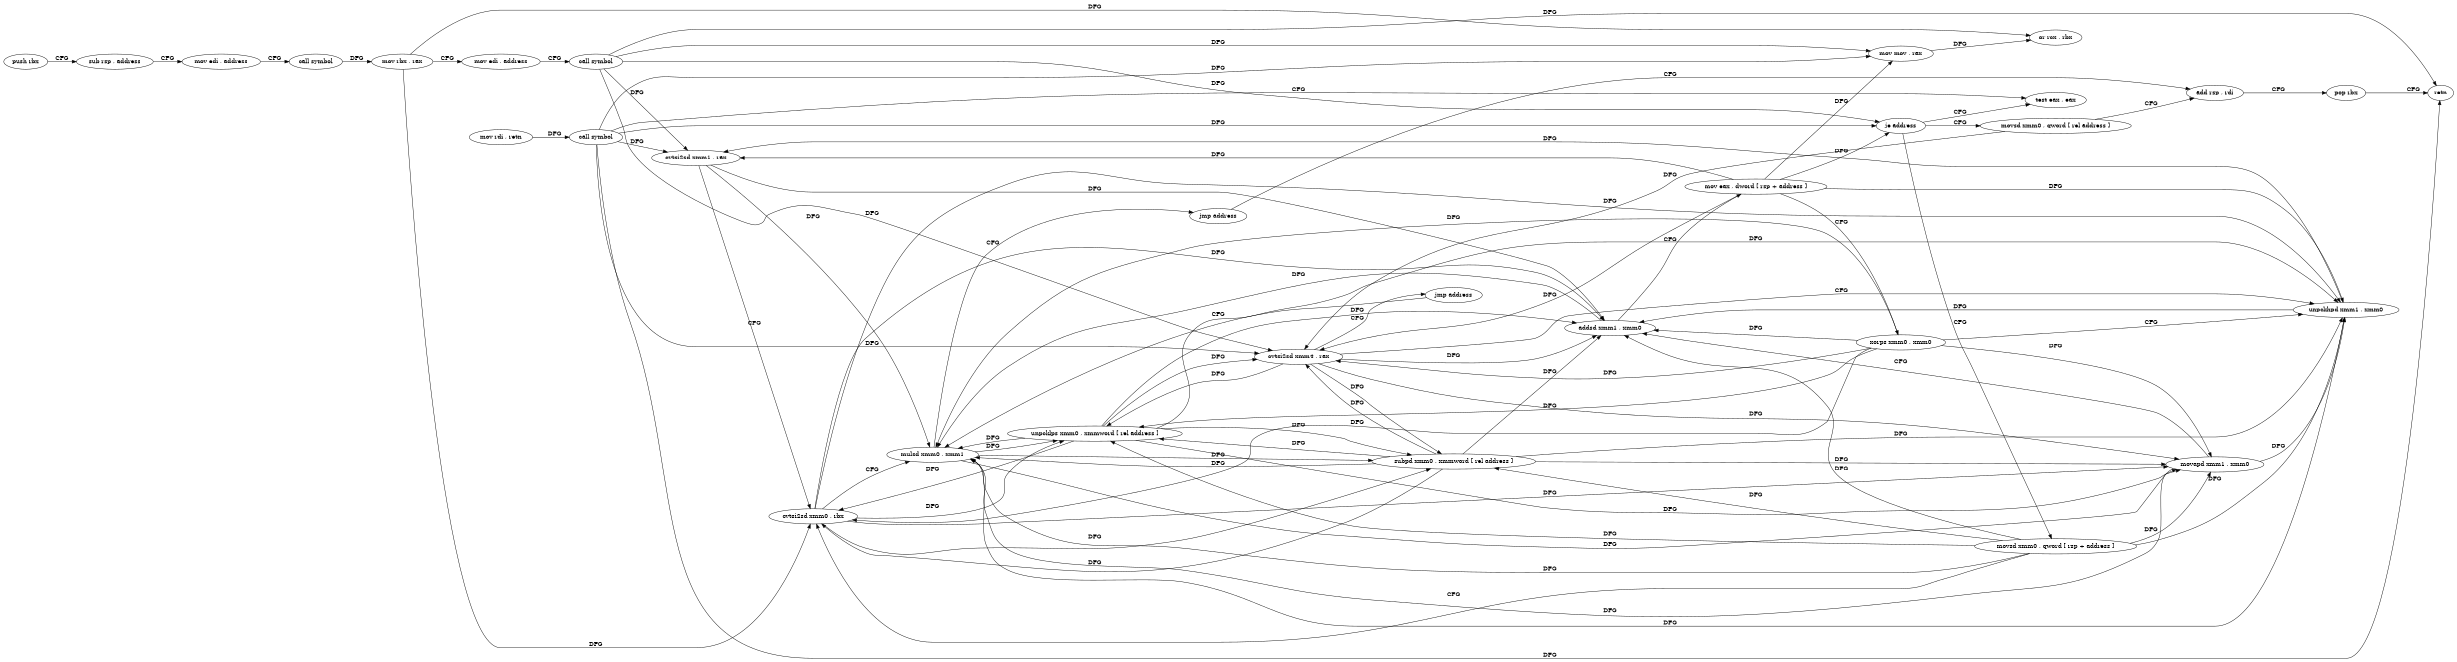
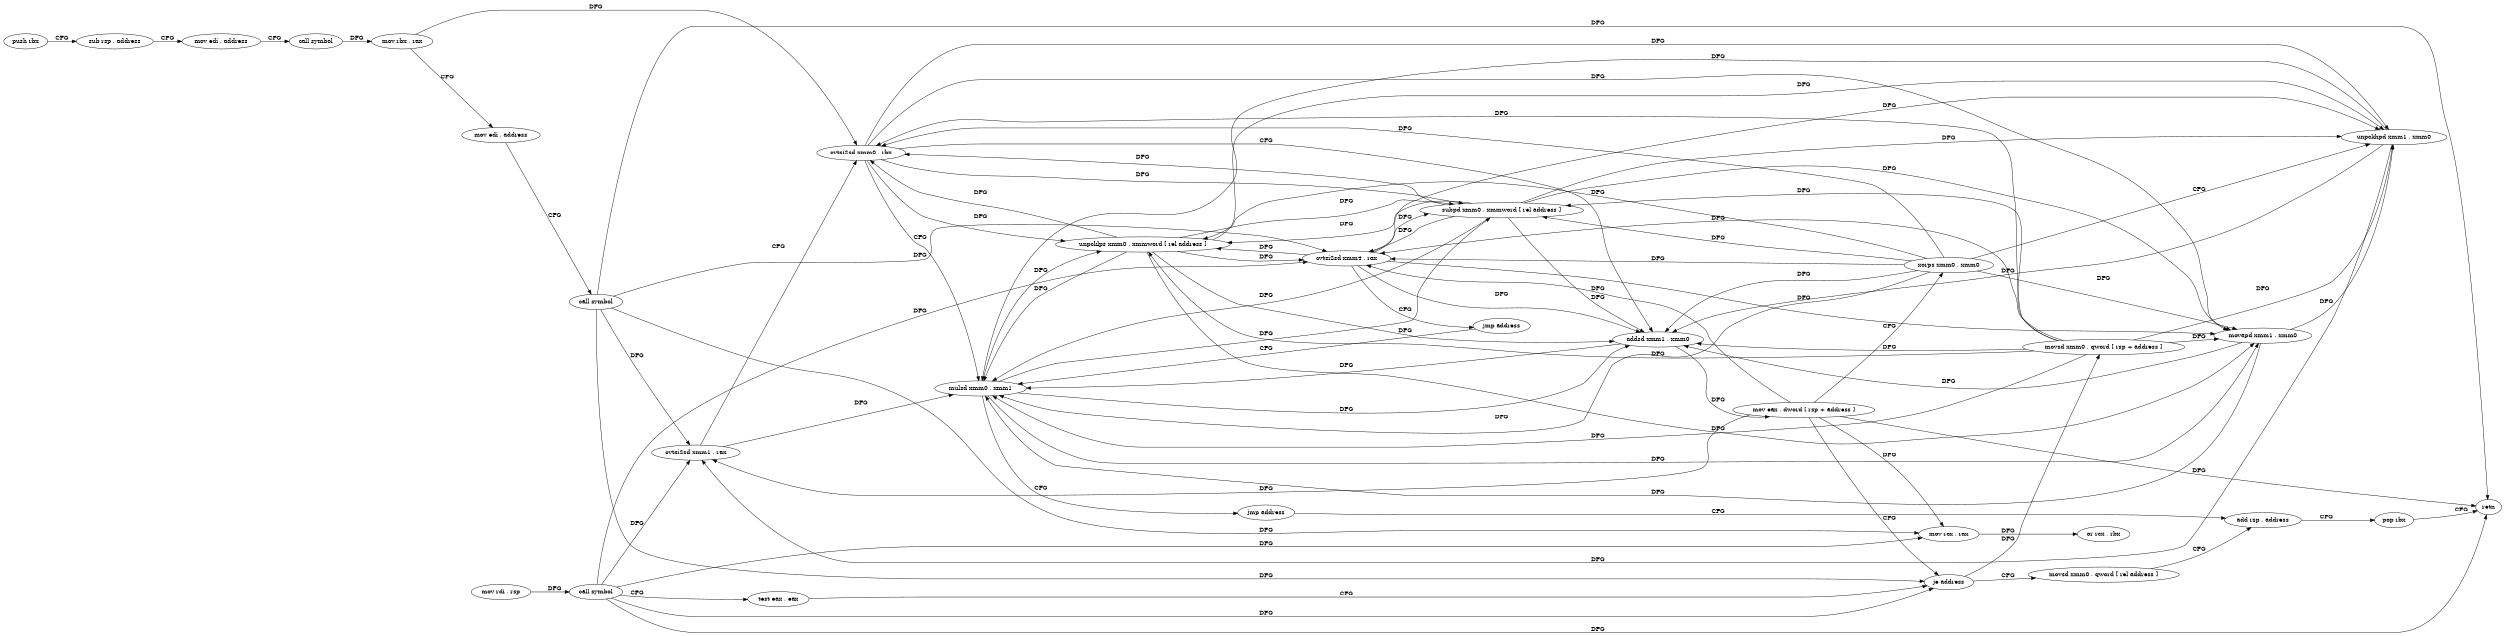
edge "mov rbx , rax" -> "or rcx , rbx": removed, label "DFG"
node "mov mov , rax": label "mov mov , rax" -> "mov rcx , rax"
node "add rsp , rdi": label "add rsp , rdi" -> "add rsp , address"
edge "je address" -> "test eax , eax": reversed
node "mov rdi , retn": label "mov rdi , retn" -> "mov rdi , rsp"
edge "mov eax , dword [ rsp + address ]" -> "je address": label "DFG" -> "CFG"
edge "mov eax , dword [ rsp + address ]" -> "unpckhpd xmm1 , xmm0": now "mov eax , dword [ rsp + address ]" -> "retn"
edge "cvtsi2sd xmm1 , rax" -> "addsd xmm1 , xmm0": now "mulsd xmm0 , xmm1" -> "addsd xmm1 , xmm0"
edge "movsd xmm0 , qword [ rel address ]" -> "cvtsi2sd xmm4 , rax": now "movsd xmm0 , qword [ rsp + address ]" -> "cvtsi2sd xmm4 , rax"
edge "addsd xmm1 , xmm0" -> "mov eax , dword [ rsp + address ]": label "CFG" -> "DFG"
edge "xorps xmm0 , xmm0" -> "subpd xmm0 , xmmword [ rel address ]": added, label "DFG"
edge "cvtsi2sd xmm0 , rbx" -> "addsd xmm1 , xmm0": label "DFG" -> "CFG"
edge "cvtsi2sd xmm4 , rax" -> "unpckhpd xmm1 , xmm0": label "CFG" -> "DFG"
edge "je address" -> "movsd xmm0 , qword [ rsp + address ]": label "CFG" -> "DFG"
edge "movapd xmm1 , xmm0" -> "addsd xmm1 , xmm0": label "CFG" -> "DFG"
edge "movsd xmm0 , qword [ rsp + address ]" -> "cvtsi2sd xmm0 , rbx": label "CFG" -> "DFG"
